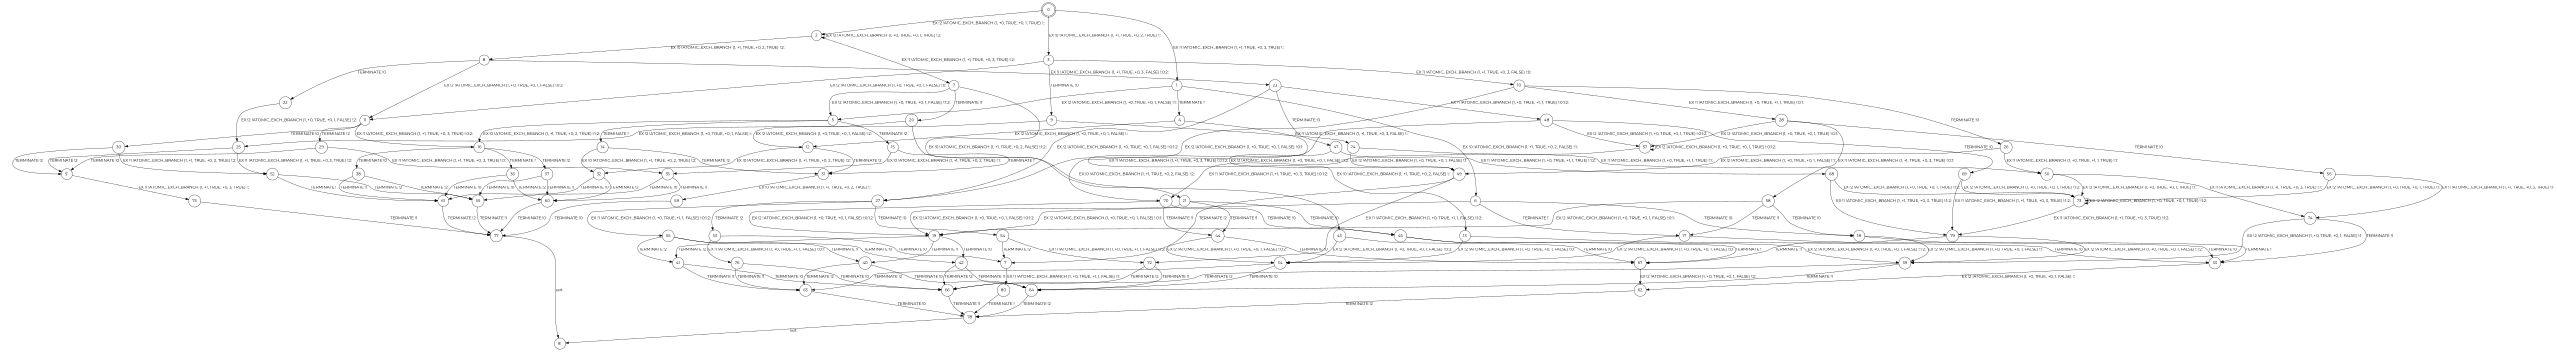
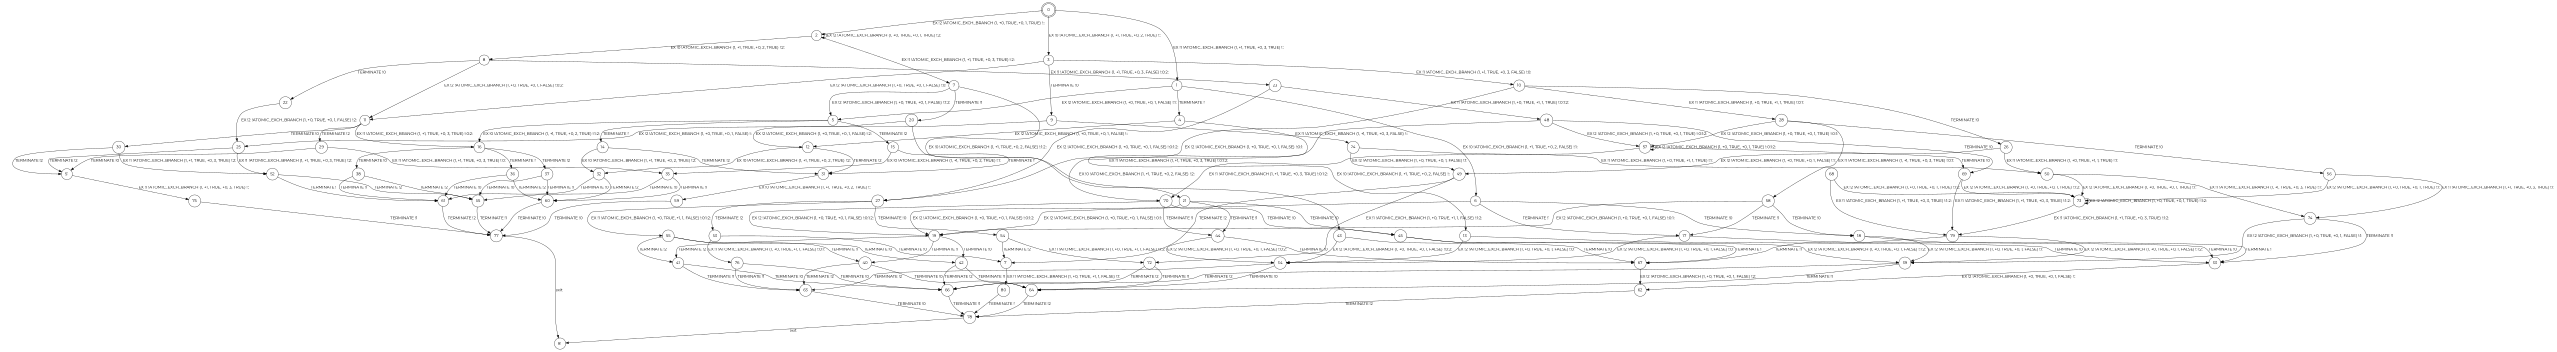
node "47": removed
edge "57" -> "69": added, label "TERMINATE !0"
